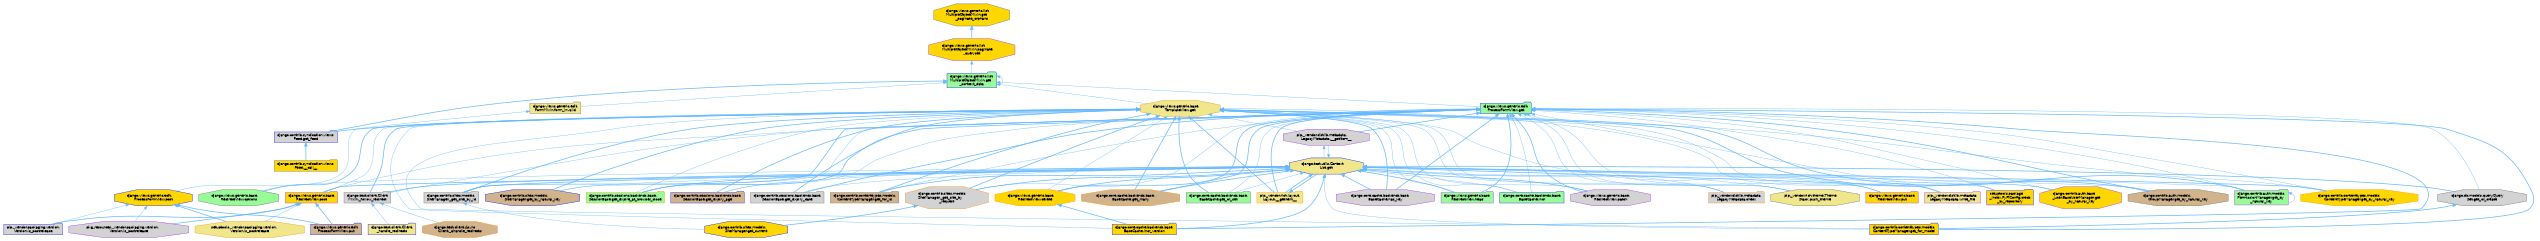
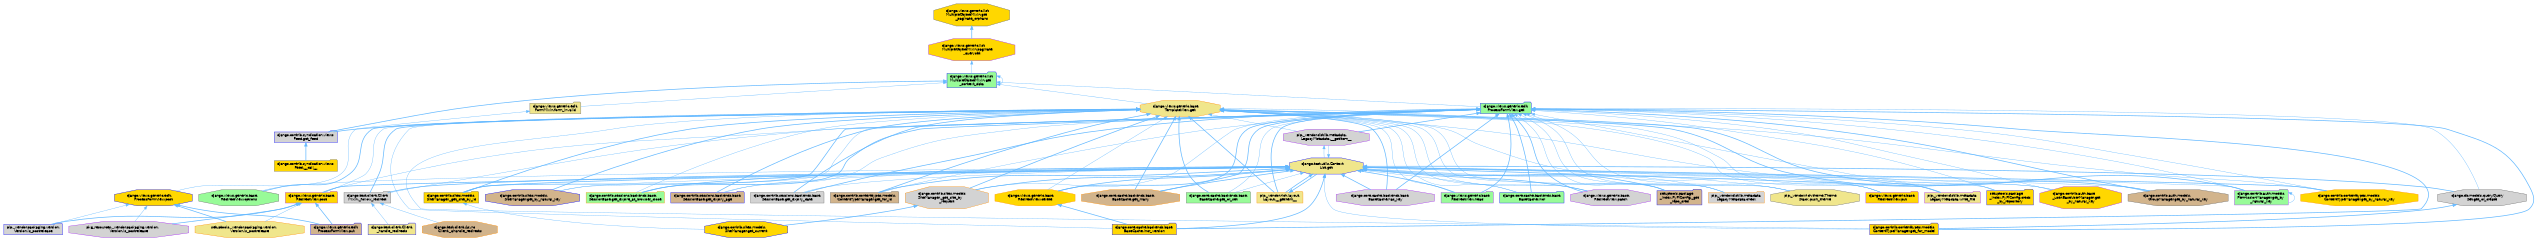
edge "pip._vendor.distlib.metadata. LegacyMetadata.write_file" -> "django.views.generic.base. TemplateView.get": added
edge "django.core.cache.backends.base. BaseCache.incr" -> "django.views.generic.edit. ProcessFormView.get": style solid -> bold
node "django.contrib.sites.models. SiteManager._get_site_by_id": fillcolor lightgrey -> gold
node "setuptools.package _index.PyPIConfig._get _repo_cred": added
